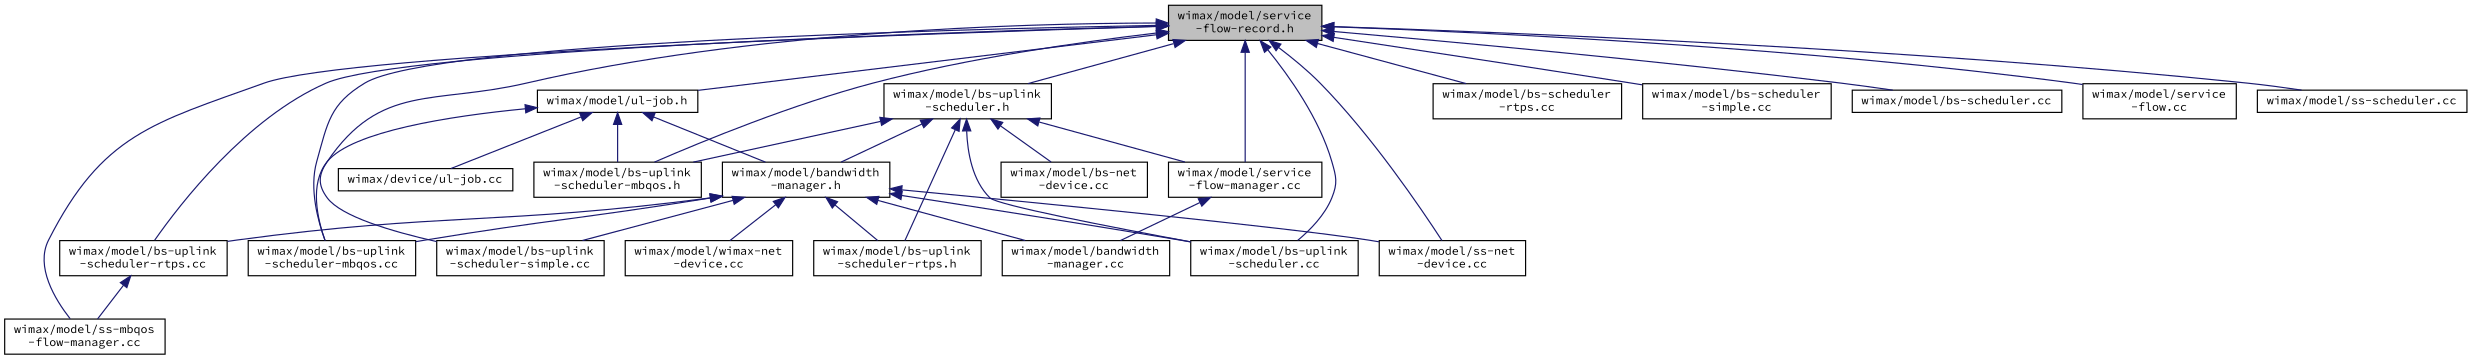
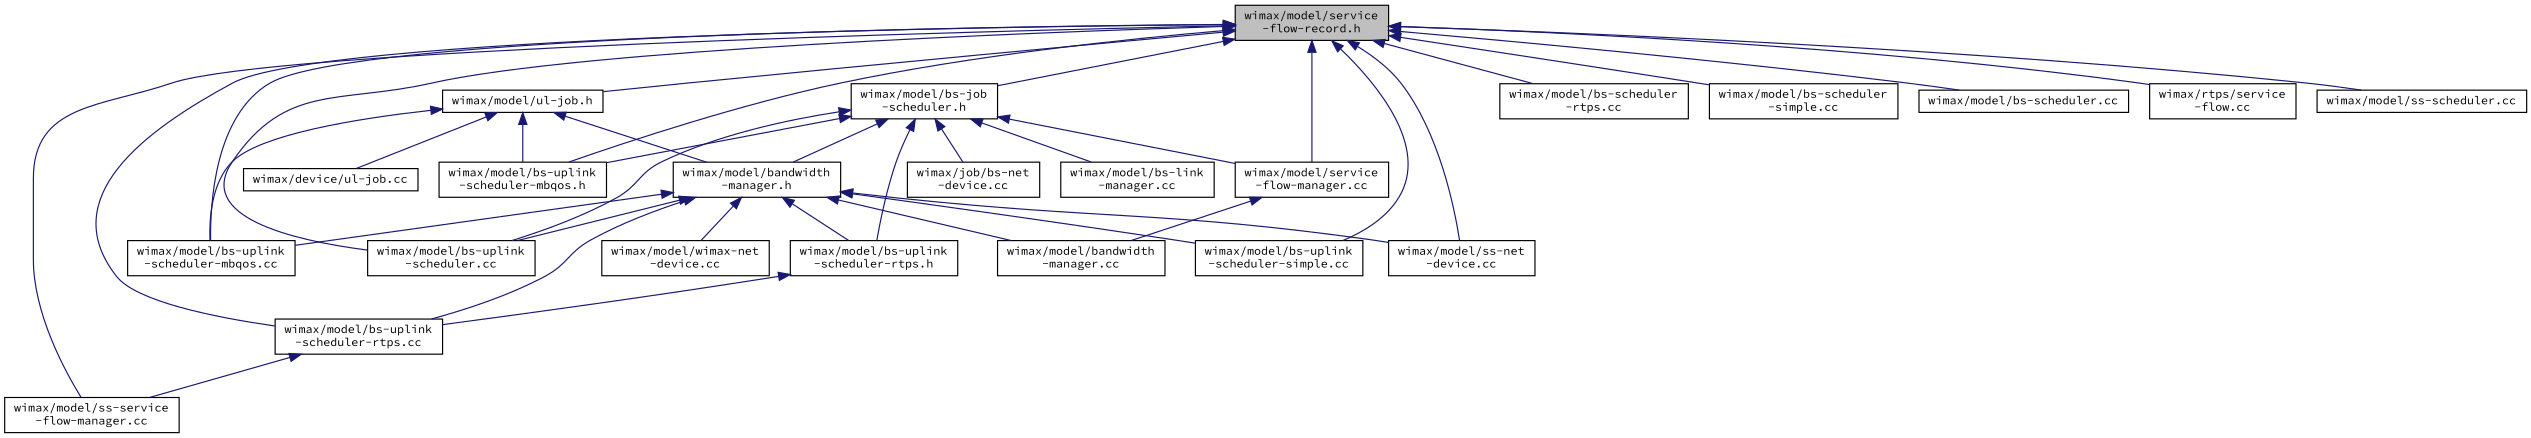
node "wimax/model/bs-uplink -scheduler.h": label "wimax/model/bs-uplink -scheduler.h" -> "wimax/model/bs-job -scheduler.h"
node "wimax/model/service -flow.cc": label "wimax/model/service -flow.cc" -> "wimax/rtps/service -flow.cc"
node "wimax/model/bs-net -device.cc": label "wimax/model/bs-net -device.cc" -> "wimax/job/bs-net -device.cc"
node "wimax/model/bs-link -manager.cc": added
edge "wimax/model/bs-uplink -scheduler-rtps.cc" -> "wimax/model/bs-uplink -scheduler-rtps.h": added
node "wimax/model/ss-mbqos -flow-manager.cc": label "wimax/model/ss-mbqos -flow-manager.cc" -> "wimax/model/ss-service -flow-manager.cc"
